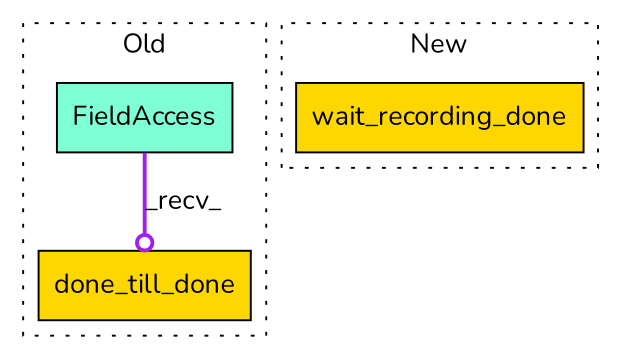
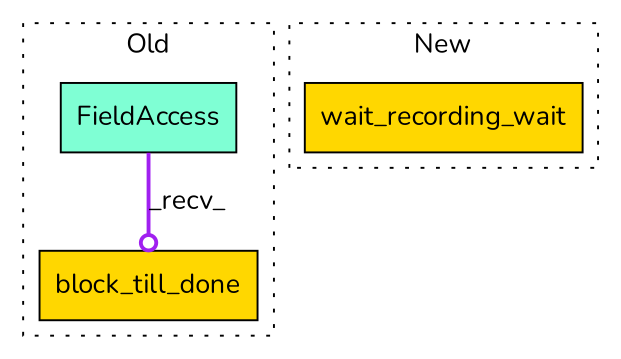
node "wait_recording_done": label "wait_recording_done" -> "wait_recording_wait"
node "done_till_done": label "done_till_done" -> "block_till_done"
